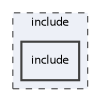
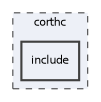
cluster "include": label "include" -> "corthc"
